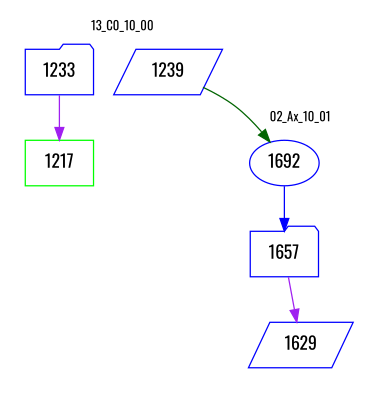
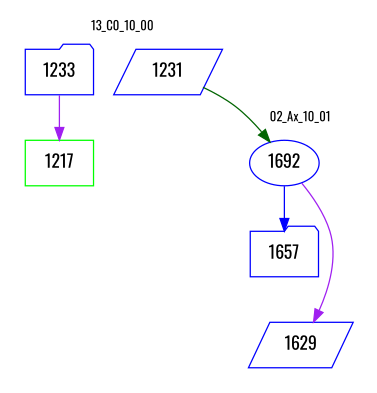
node "1239": label "1239" -> "1231"
edge "1657" -> "1629": now "1692" -> "1629"
